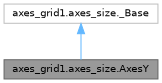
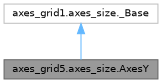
node "axes_grid1.axes_size.AxesY": label "axes_grid1.axes_size.AxesY" -> "axes_grid5.axes_size.AxesY"
